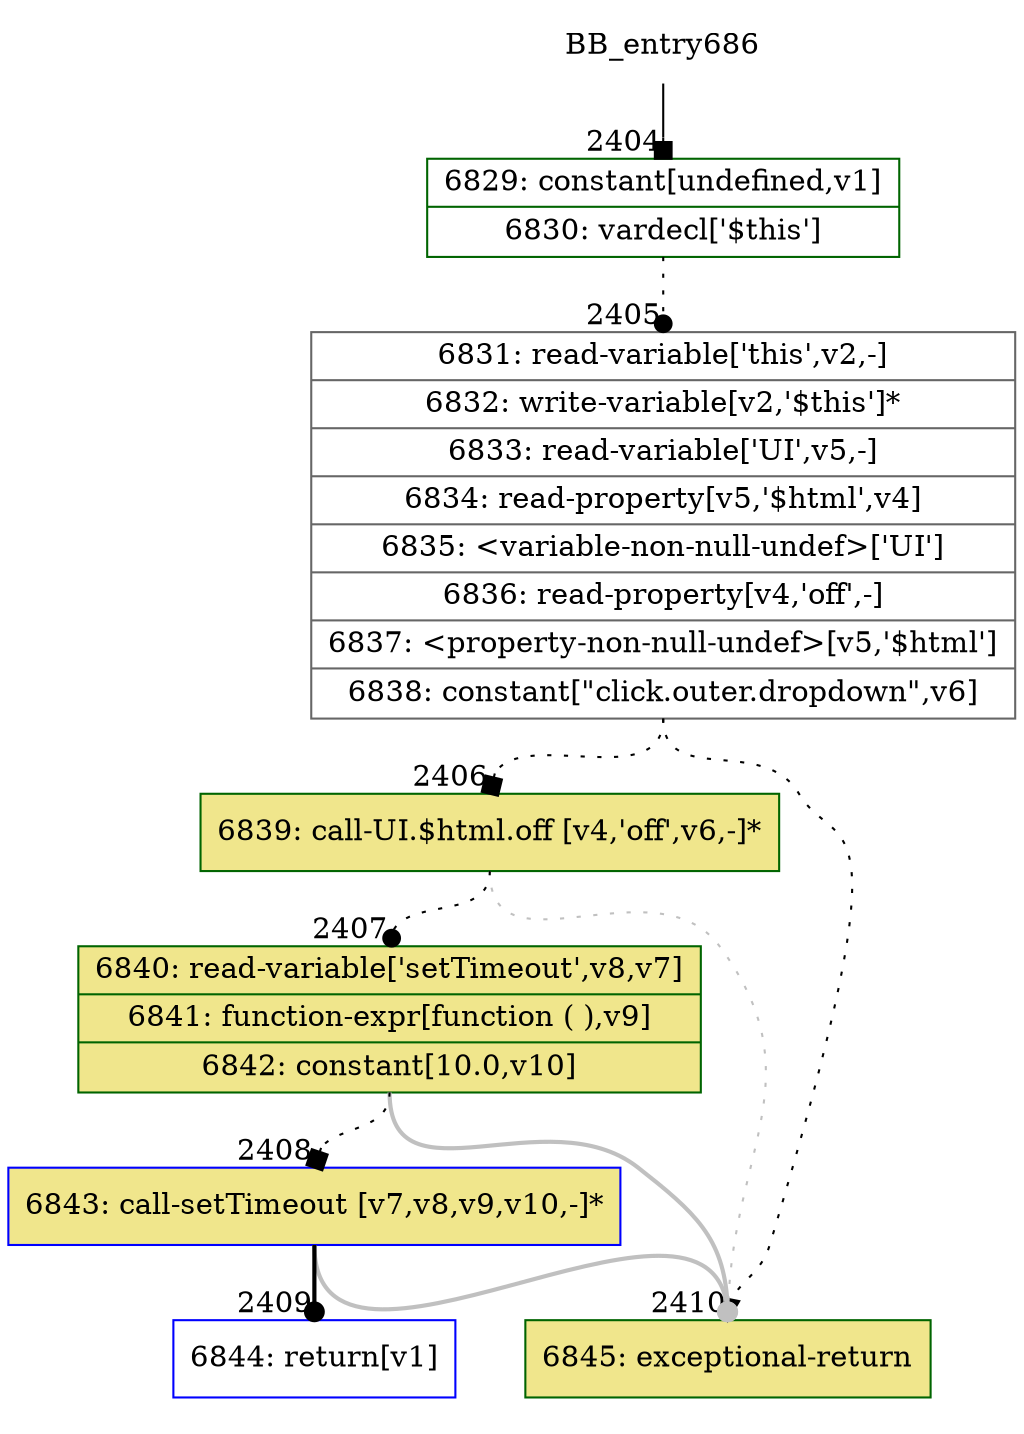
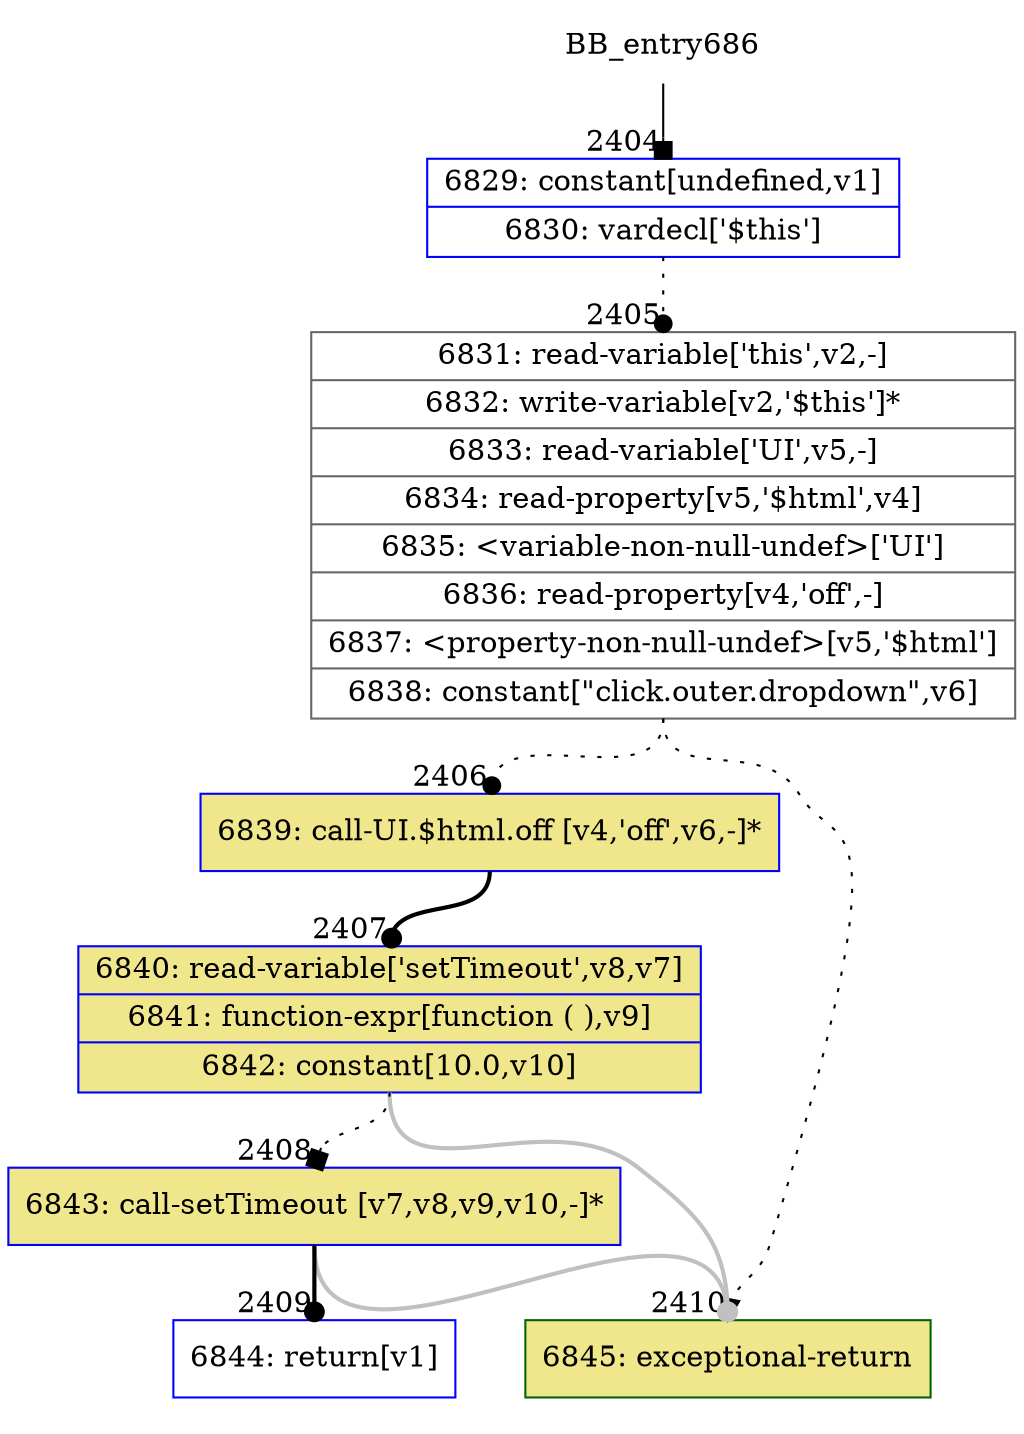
node "6829: constant[undefined,v1]": color darkgreen -> blue
edge "6831: read-variable['this',v2,-]" -> "6839: call-UI.$html.off [v4,'off',v6,-]*": arrowhead box -> dot
node "6839: call-UI.$html.off [v4,'off',v6,-]*": color darkgreen -> blue
edge "6839: call-UI.$html.off [v4,'off',v6,-]*" -> "6840: read-variable['setTimeout',v8,v7]": style dotted -> bold
edge "6839: call-UI.$html.off [v4,'off',v6,-]*" -> "6845: exceptional-return": removed
node "6840: read-variable['setTimeout',v8,v7]": color darkgreen -> blue
